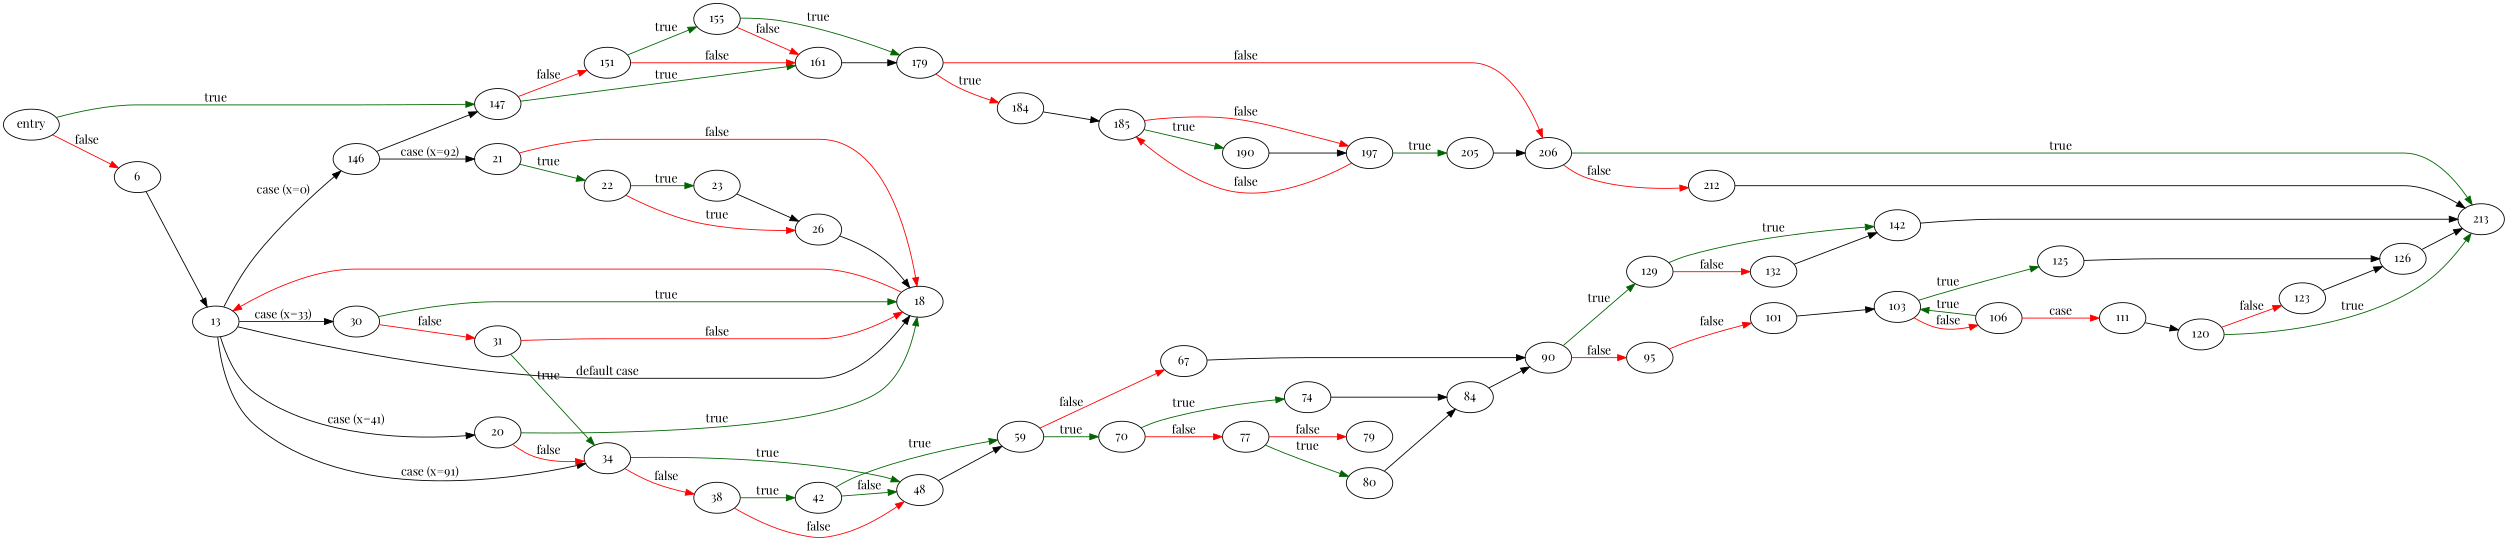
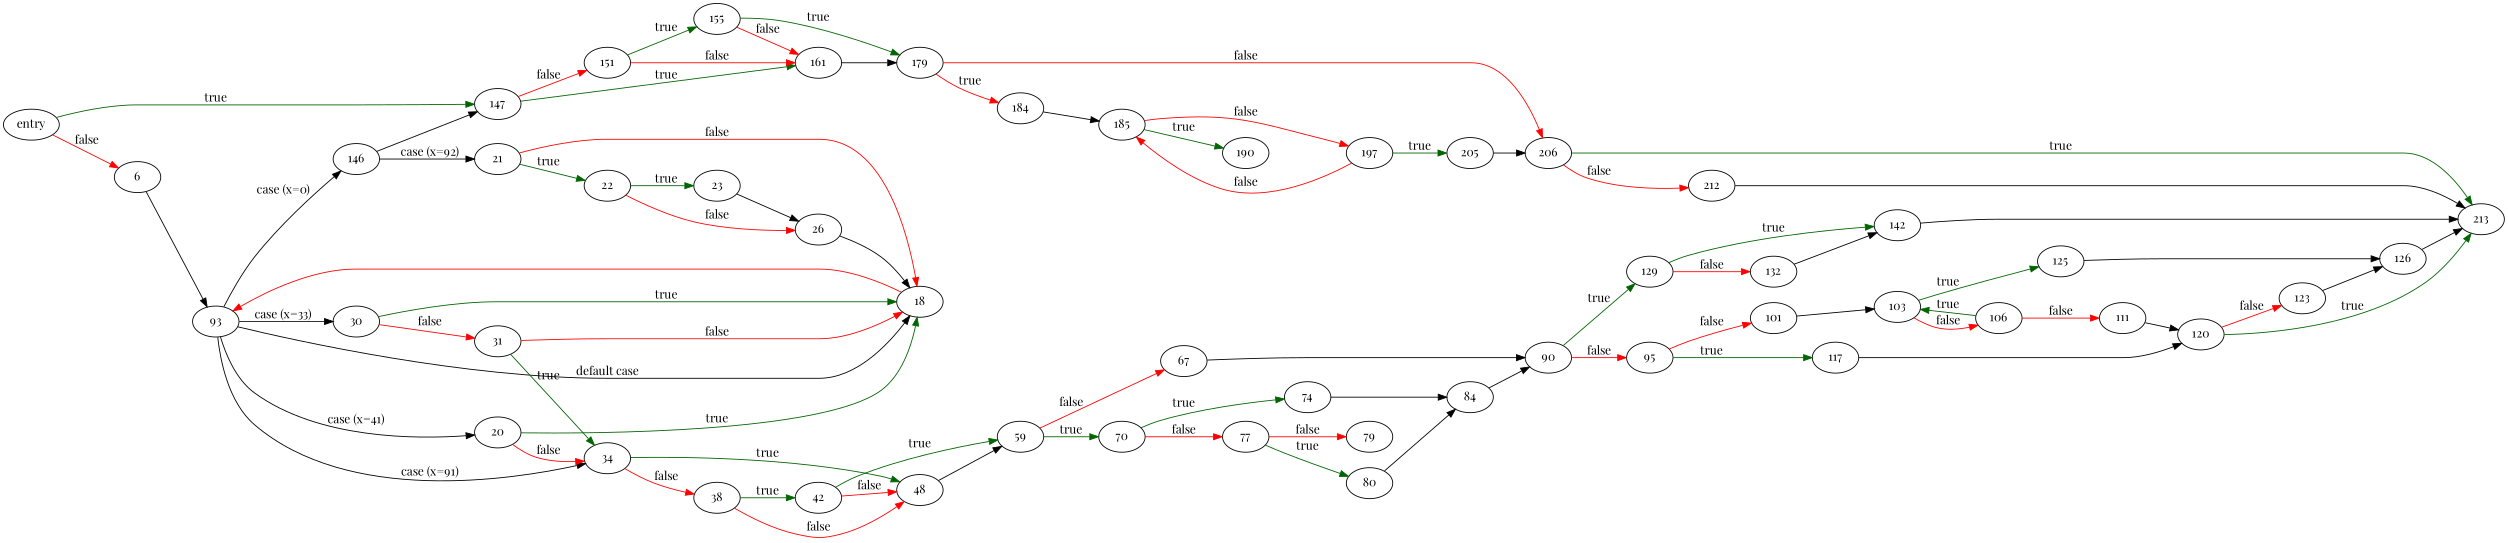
edge "190" -> "197": removed
edge "22" -> "26": label "true" -> "false"
edge "106" -> "111": label "case" -> "false"
node "13": label "13" -> "93"
node "117": added
edge "42" -> "48": color darkgreen -> red
